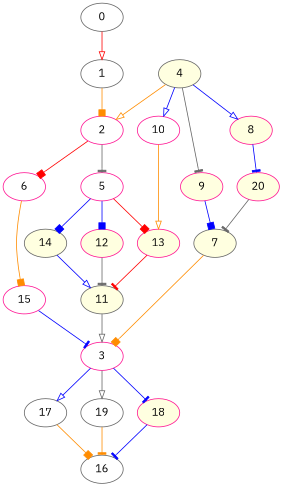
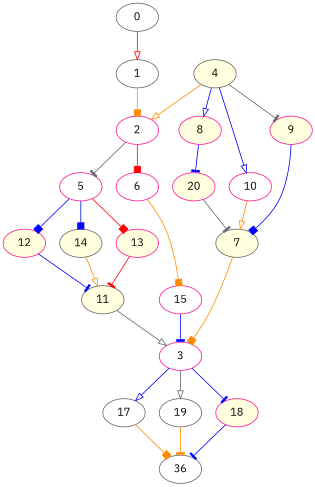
edge "10" -> "13": now "10" -> "7"
edge "14" -> "11": color blue -> darkorange
edge "12" -> "11": color gray40 -> blue
node "16": label "16" -> "36"
